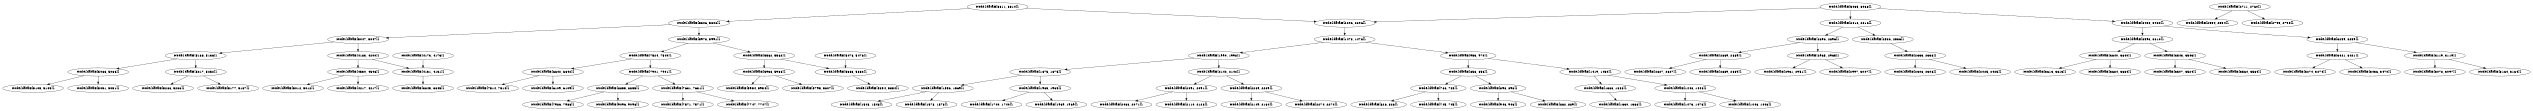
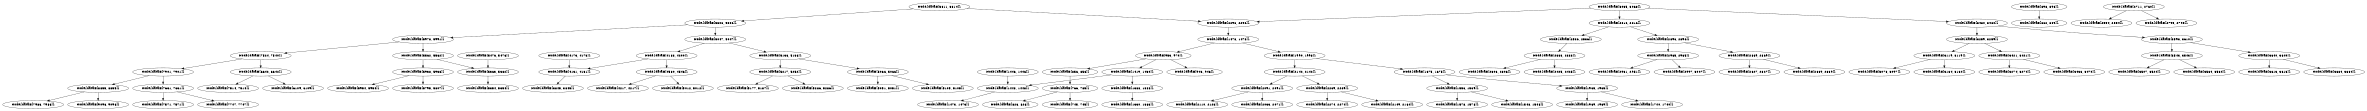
edge "Node{data=[856, 856]}" -> "Node{data=[898, 898]}": removed
edge "Node{data=[898, 898]}" -> "Node{data=[946, 946]}": now "Node{data=[953, 970]}" -> "Node{data=[946, 946]}"
edge "Node{data=[1448, 1448]}" -> "Node{data=[1446, 1446]}": reversed
